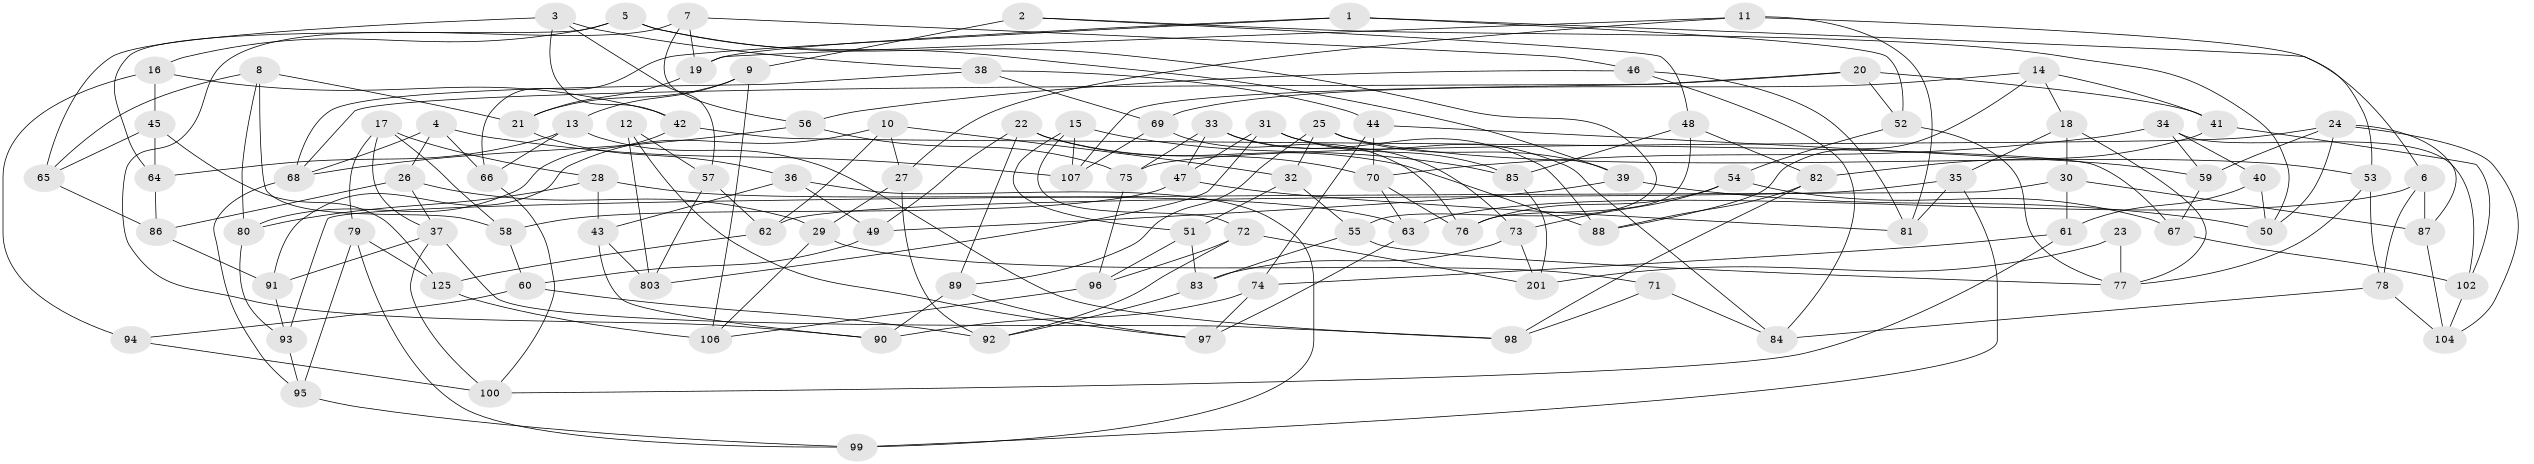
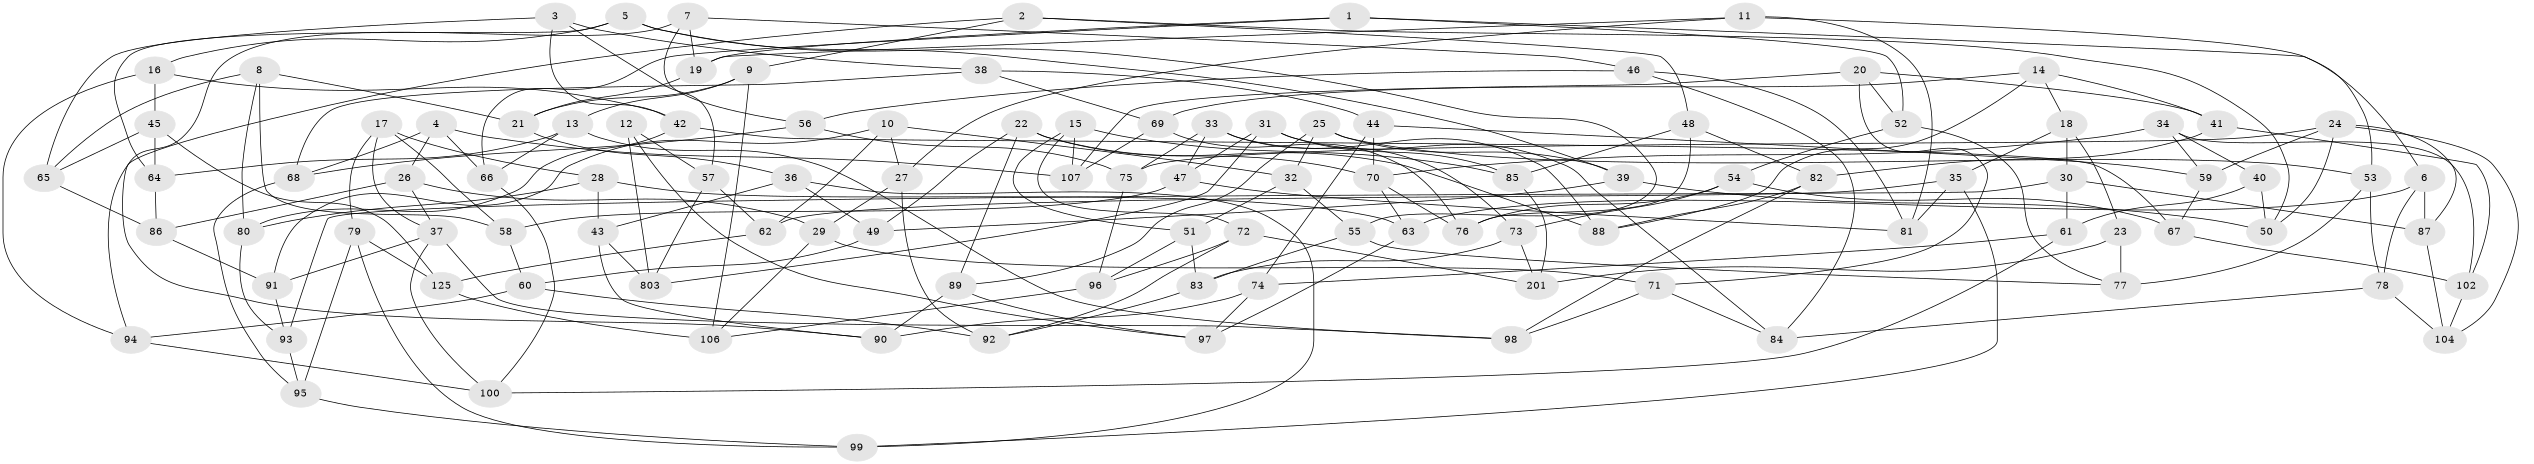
edge "2" -- "94": added
edge "20" -- "68": now "20" -- "71"
edge "18" -- "77": now "18" -- "23"
